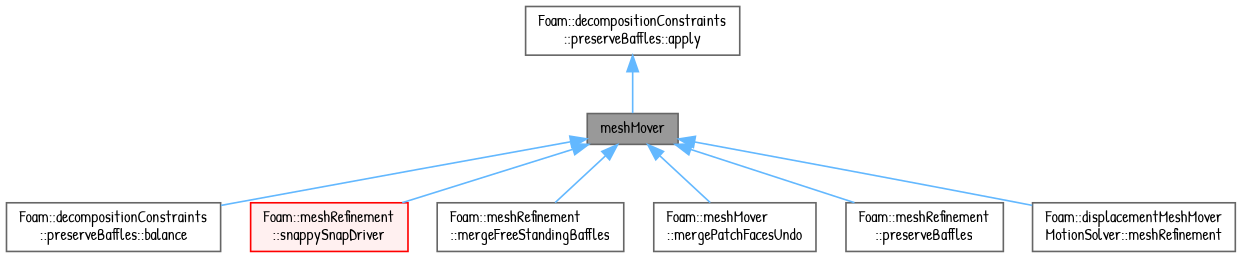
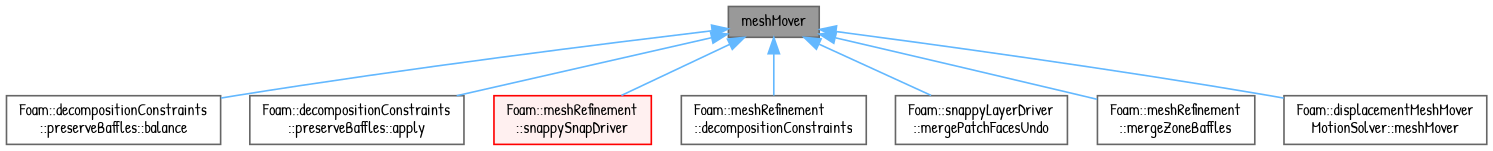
edge "meshMover" -> "Foam::decompositionConstraints ::preserveBaffles::apply": reversed
node "Foam::meshRefinement ::mergeFreeStandingBaffles": label "Foam::meshRefinement ::mergeFreeStandingBaffles" -> "Foam::meshRefinement ::decompositionConstraints"
node "Foam::meshMover ::mergePatchFacesUndo": label "Foam::meshMover ::mergePatchFacesUndo" -> "Foam::snappyLayerDriver ::mergePatchFacesUndo"
node "Foam::meshRefinement ::preserveBaffles": label "Foam::meshRefinement ::preserveBaffles" -> "Foam::meshRefinement ::mergeZoneBaffles"
node "Foam::displacementMeshMover MotionSolver::meshRefinement": label "Foam::displacementMeshMover MotionSolver::meshRefinement" -> "Foam::displacementMeshMover MotionSolver::meshMover"
